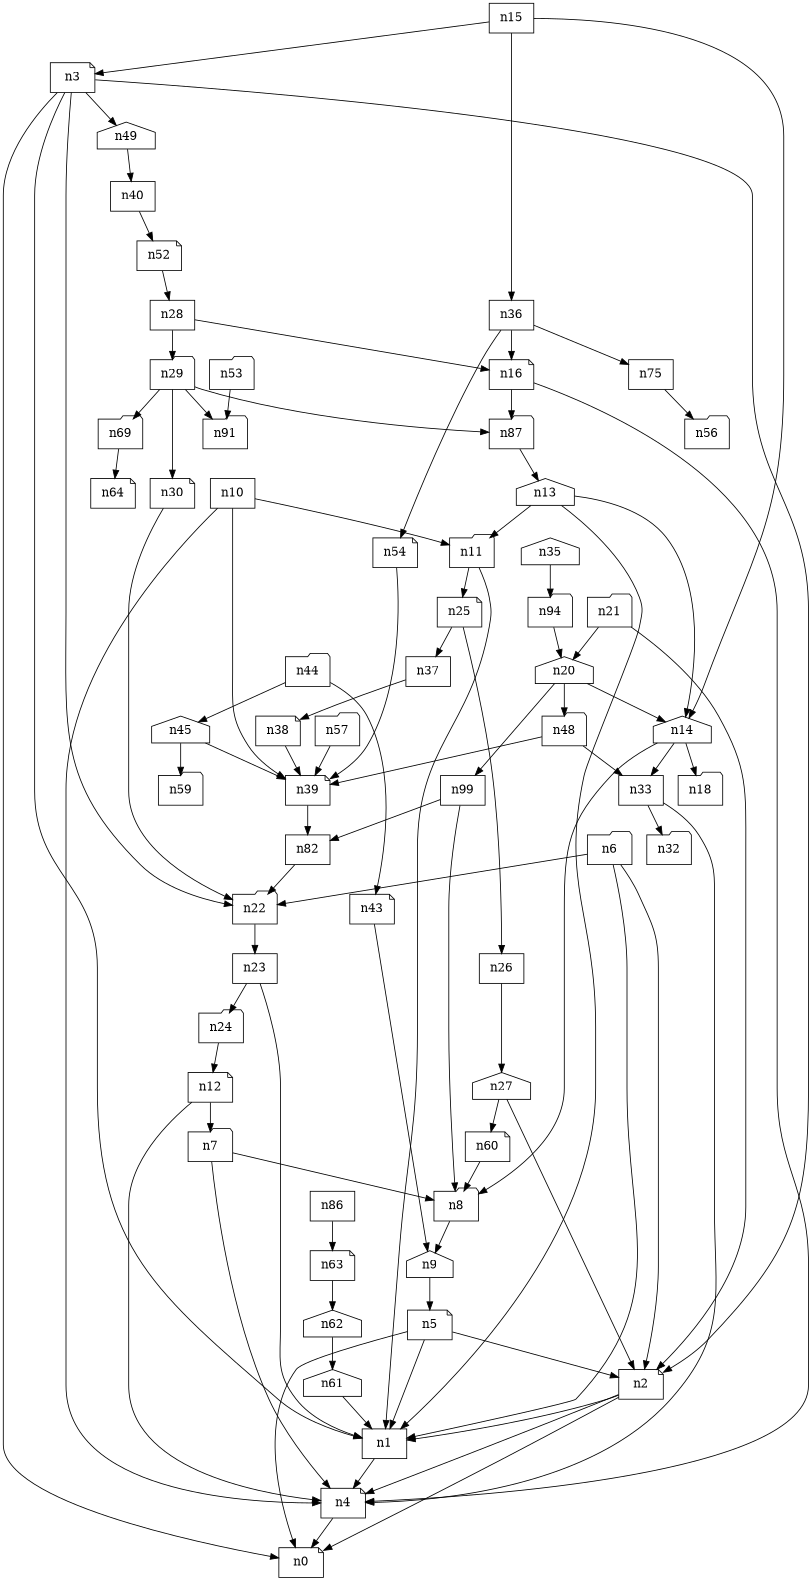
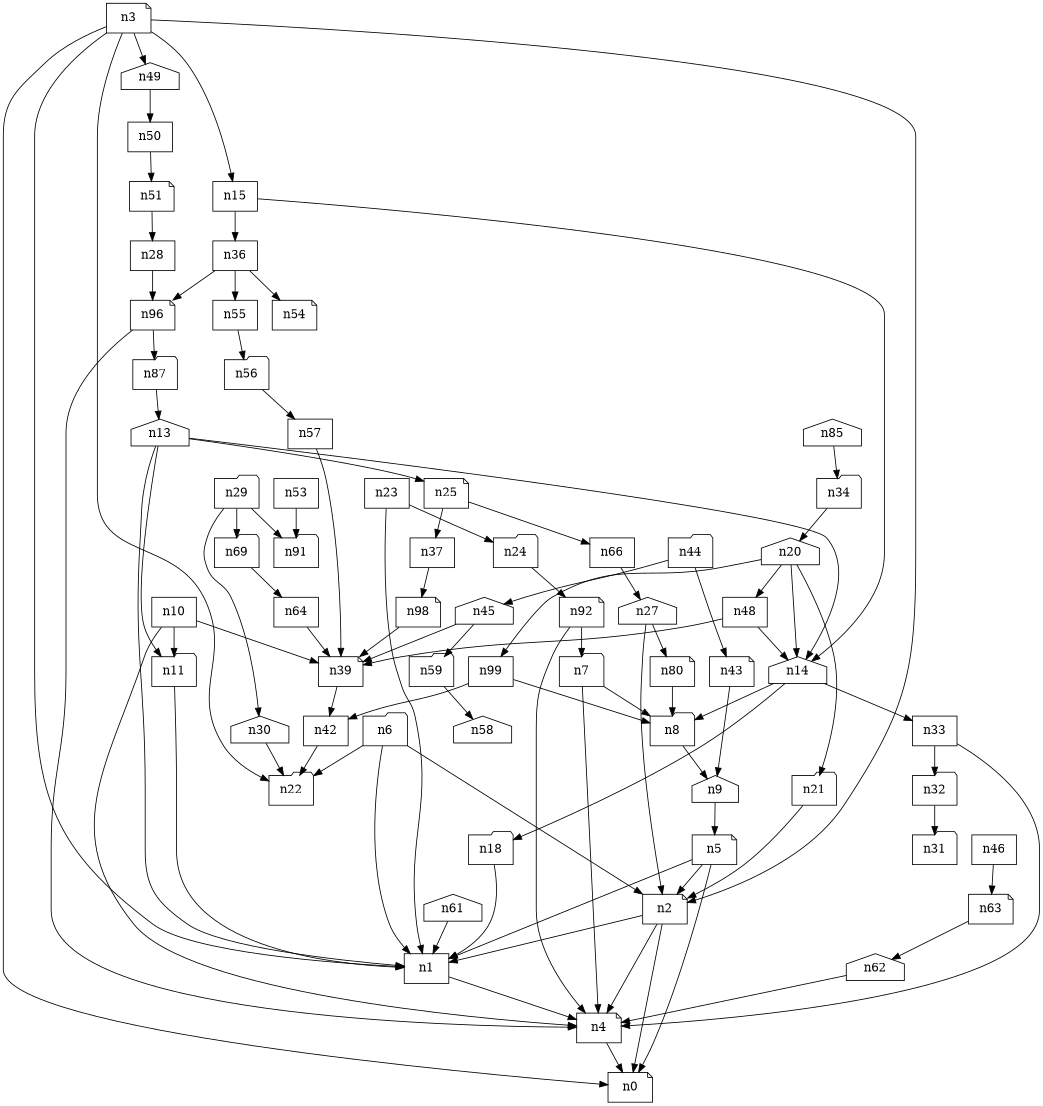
edge "n15" -> "n3": reversed
node "n40": label "n40" -> "n50"
node "n52": label "n52" -> "n51"
edge "n28" -> "n29": removed
node "n53": shape folder -> box
node "n16": label "n16" -> "n96"
node "n75": label "n75" -> "n55"
edge "n56" -> "n57": added
edge "n29" -> "n87": removed
node "n64": shape note -> box
node "n30": shape note -> house
node "n35": label "n35" -> "n85"
edge "n11" -> "n25": now "n13" -> "n25"
node "n94": label "n94" -> "n34"
edge "n21" -> "n20": reversed
edge "n54" -> "n39": now "n64" -> "n39"
node "n38": label "n38" -> "n98"
node "n57": shape folder -> box
node "n58": added
node "n48": shape folder -> box
edge "n48" -> "n33": now "n48" -> "n14"
node "n82": label "n82" -> "n42"
node "n31": added
edge "n18" -> "n1": added
edge "n22" -> "n23": removed
node "n26": label "n26" -> "n66"
node "n12": label "n12" -> "n92"
node "n60": label "n60" -> "n80"
node "n86": label "n86" -> "n46"
edge "n62" -> "n61": now "n62" -> "n4"
